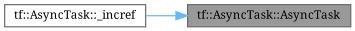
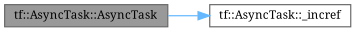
edge "tf::AsyncTask::_incref" -> "tf::AsyncTask::AsyncTask": reversed
